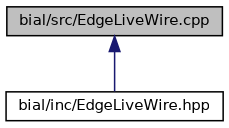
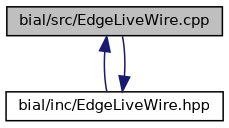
edge "bial/src/EdgeLiveWire.cpp" -> "bial/inc/EdgeLiveWire.hpp": added
